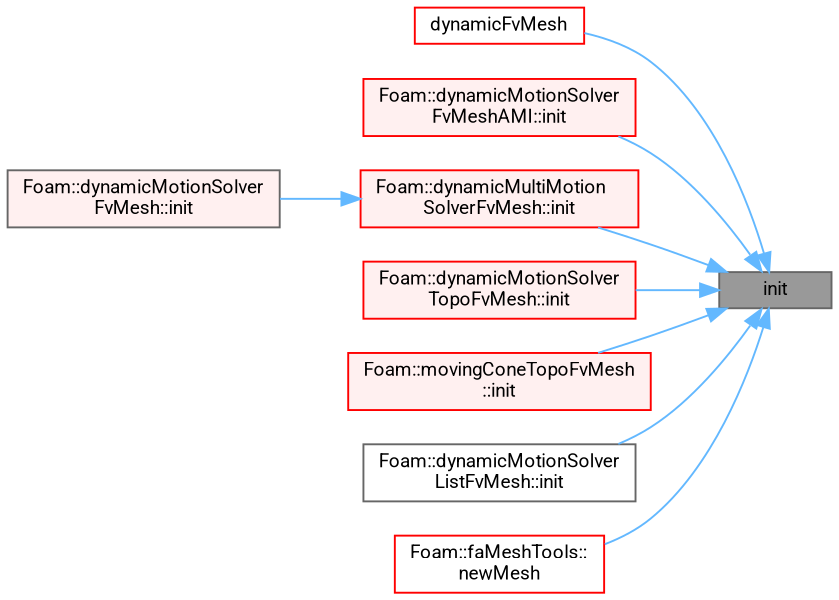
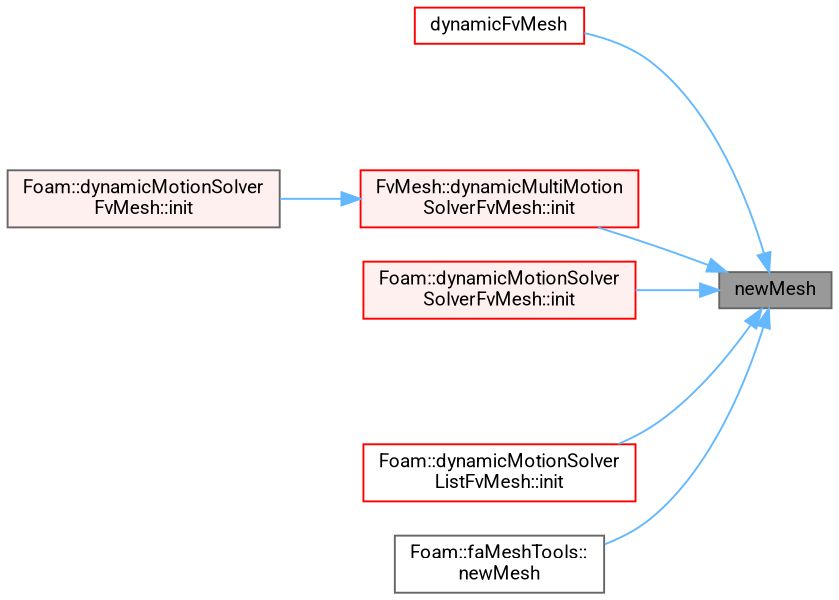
node "Foam::dynamicMotionSolver FvMeshAMI::init": removed
node "Foam::dynamicMultiMotion SolverFvMesh::init": label "Foam::dynamicMultiMotion SolverFvMesh::init" -> "FvMesh::dynamicMultiMotion SolverFvMesh::init"
node "Foam::dynamicMotionSolver TopoFvMesh::init": label "Foam::dynamicMotionSolver TopoFvMesh::init" -> "Foam::dynamicMotionSolver SolverFvMesh::init"
node "init": label "init" -> "newMesh"
node "Foam::movingConeTopoFvMesh ::init": removed
node "Foam::dynamicMotionSolver ListFvMesh::init": color grey40 -> red
node "Foam::faMeshTools:: newMesh": color red -> grey40
